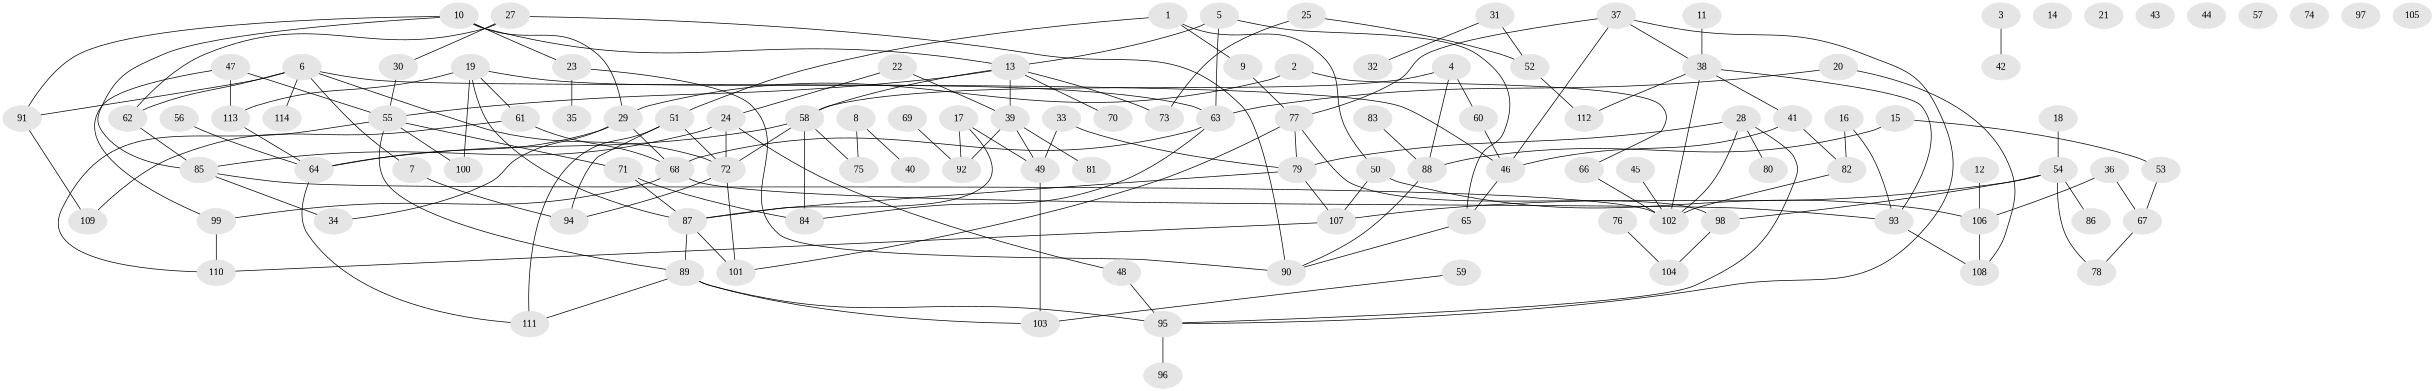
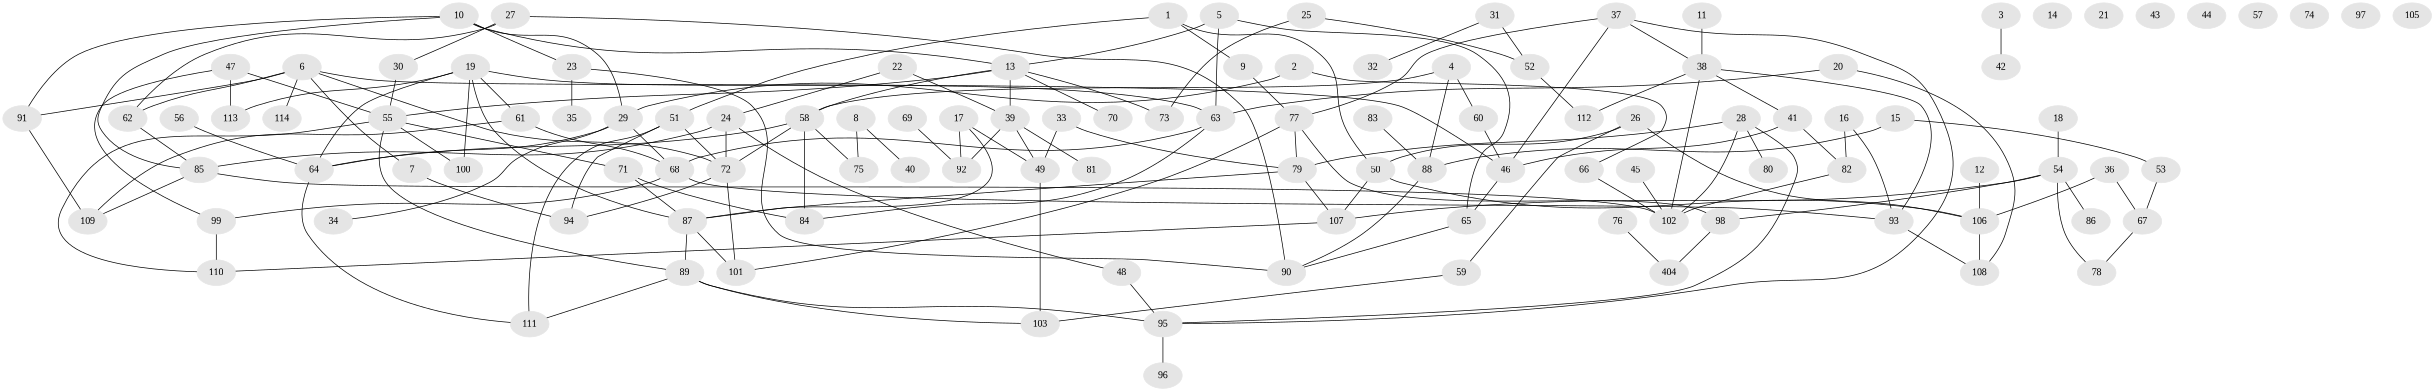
node "26": added
edge "113" -- "64": now "19" -- "64"
edge "85" -- "34": now "85" -- "109"
node "104": label "104" -> "404"
